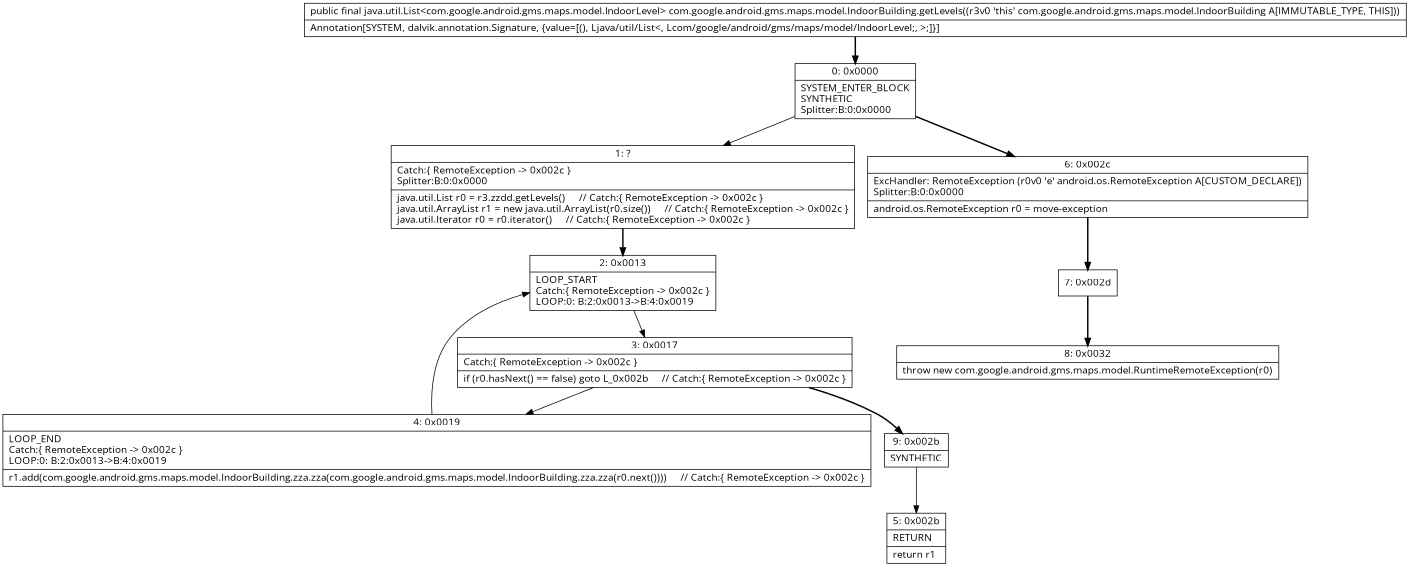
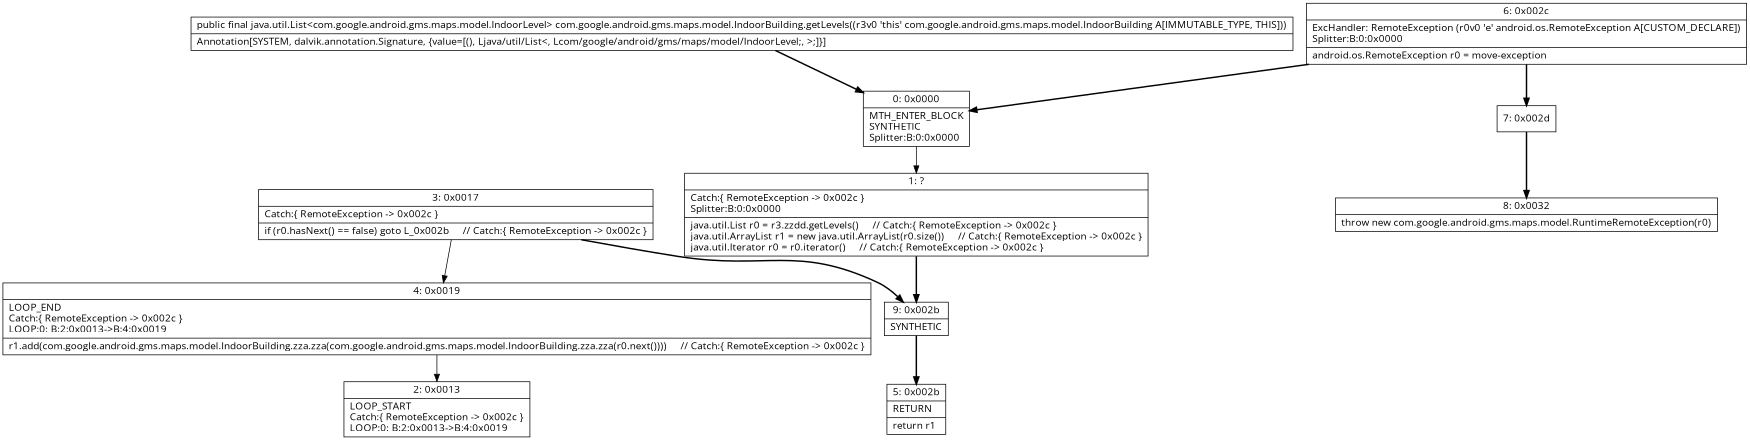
node "0: 0x0000": text "SYSTEM_ENTER_BLOCK" -> "MTH_ENTER_BLOCK"
edge "0: 0x0000" -> "6: 0x002c": reversed
edge "1: ?" -> "2: 0x0013": now "1: ?" -> "9: 0x002b"
edge "2: 0x0013" -> "3: 0x0017": removed
edge "9: 0x002b" -> "5: 0x002b": style solid -> bold
